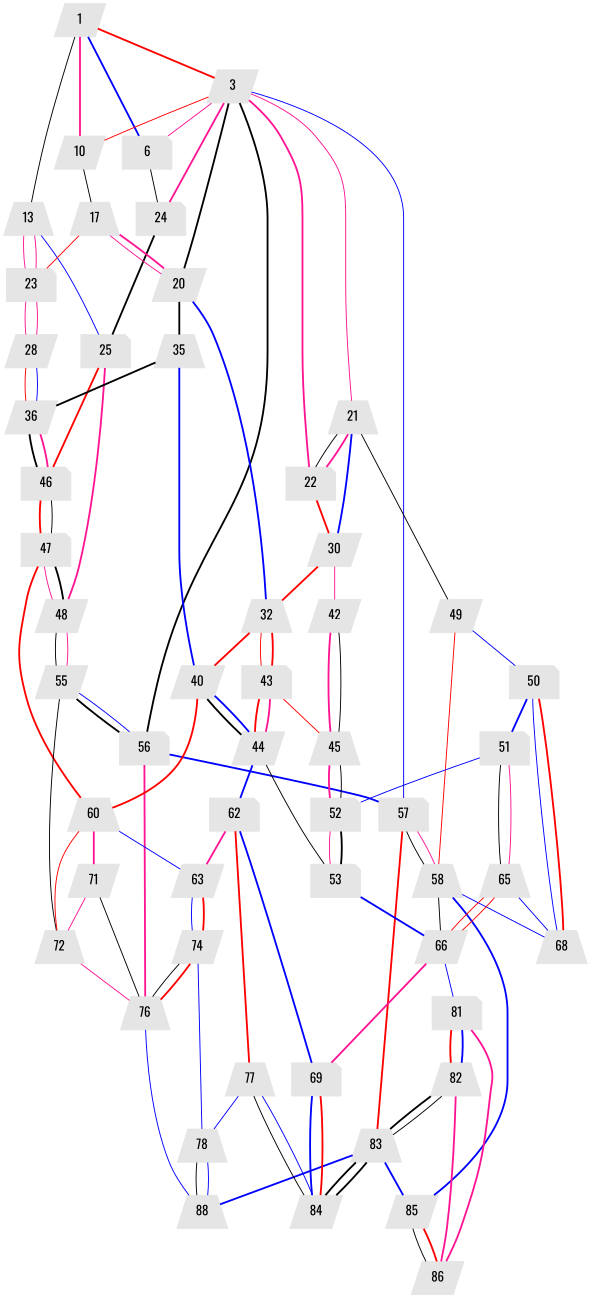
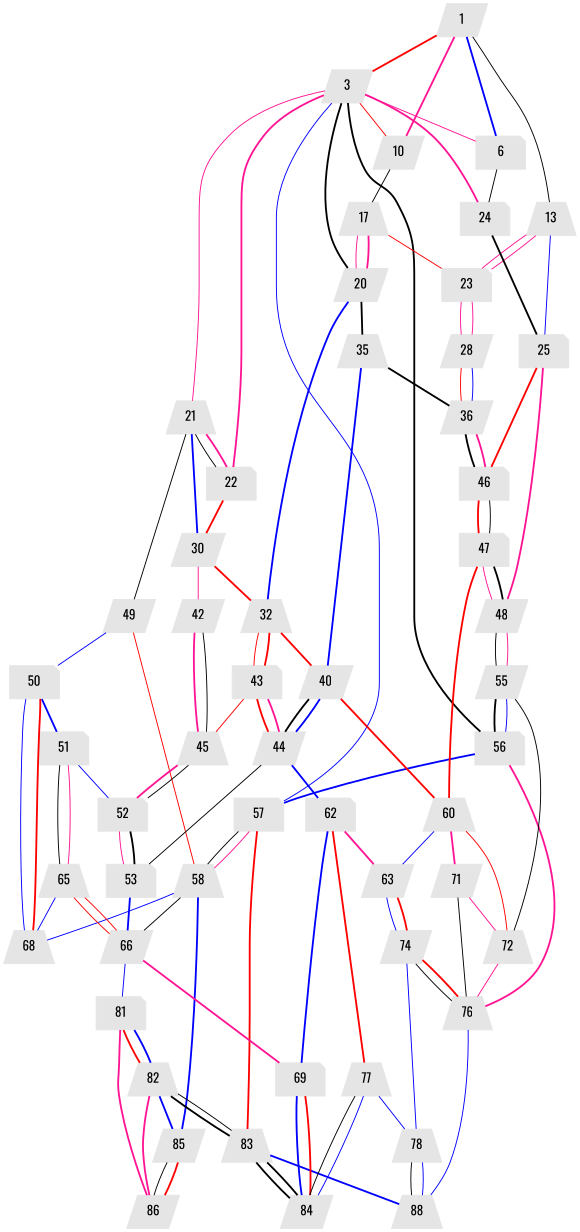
edge "83" -- "85": now "82" -- "85"
